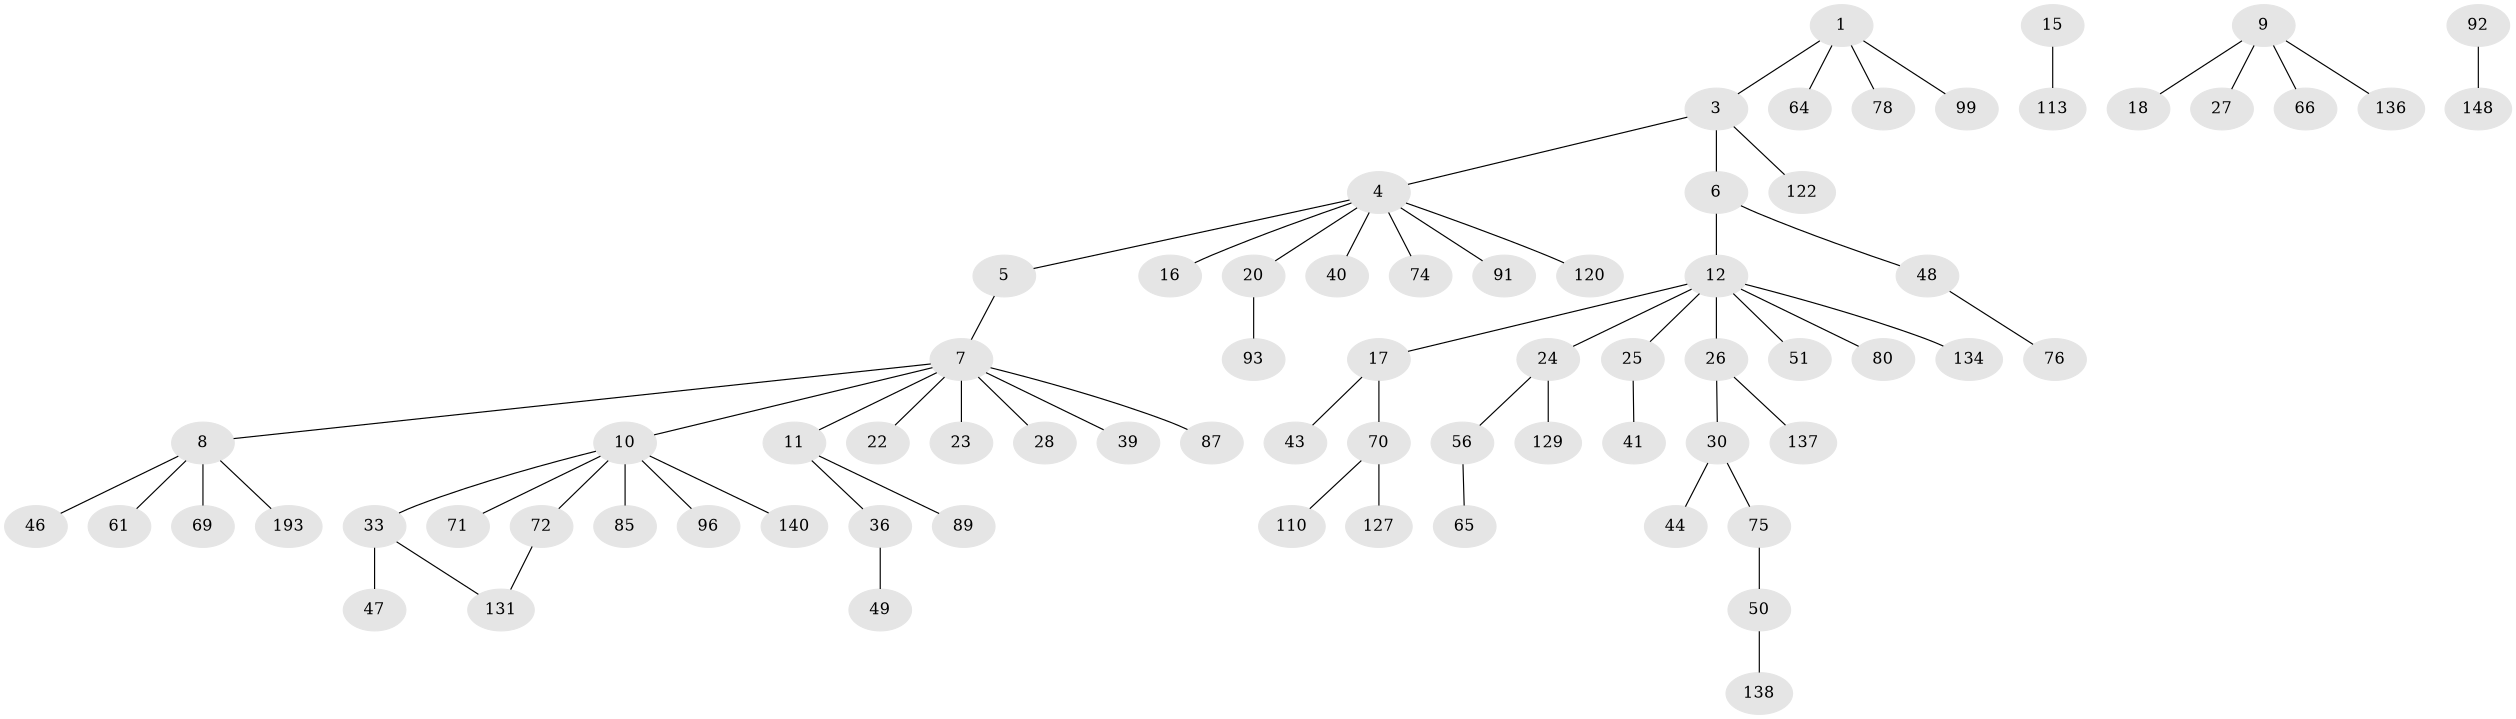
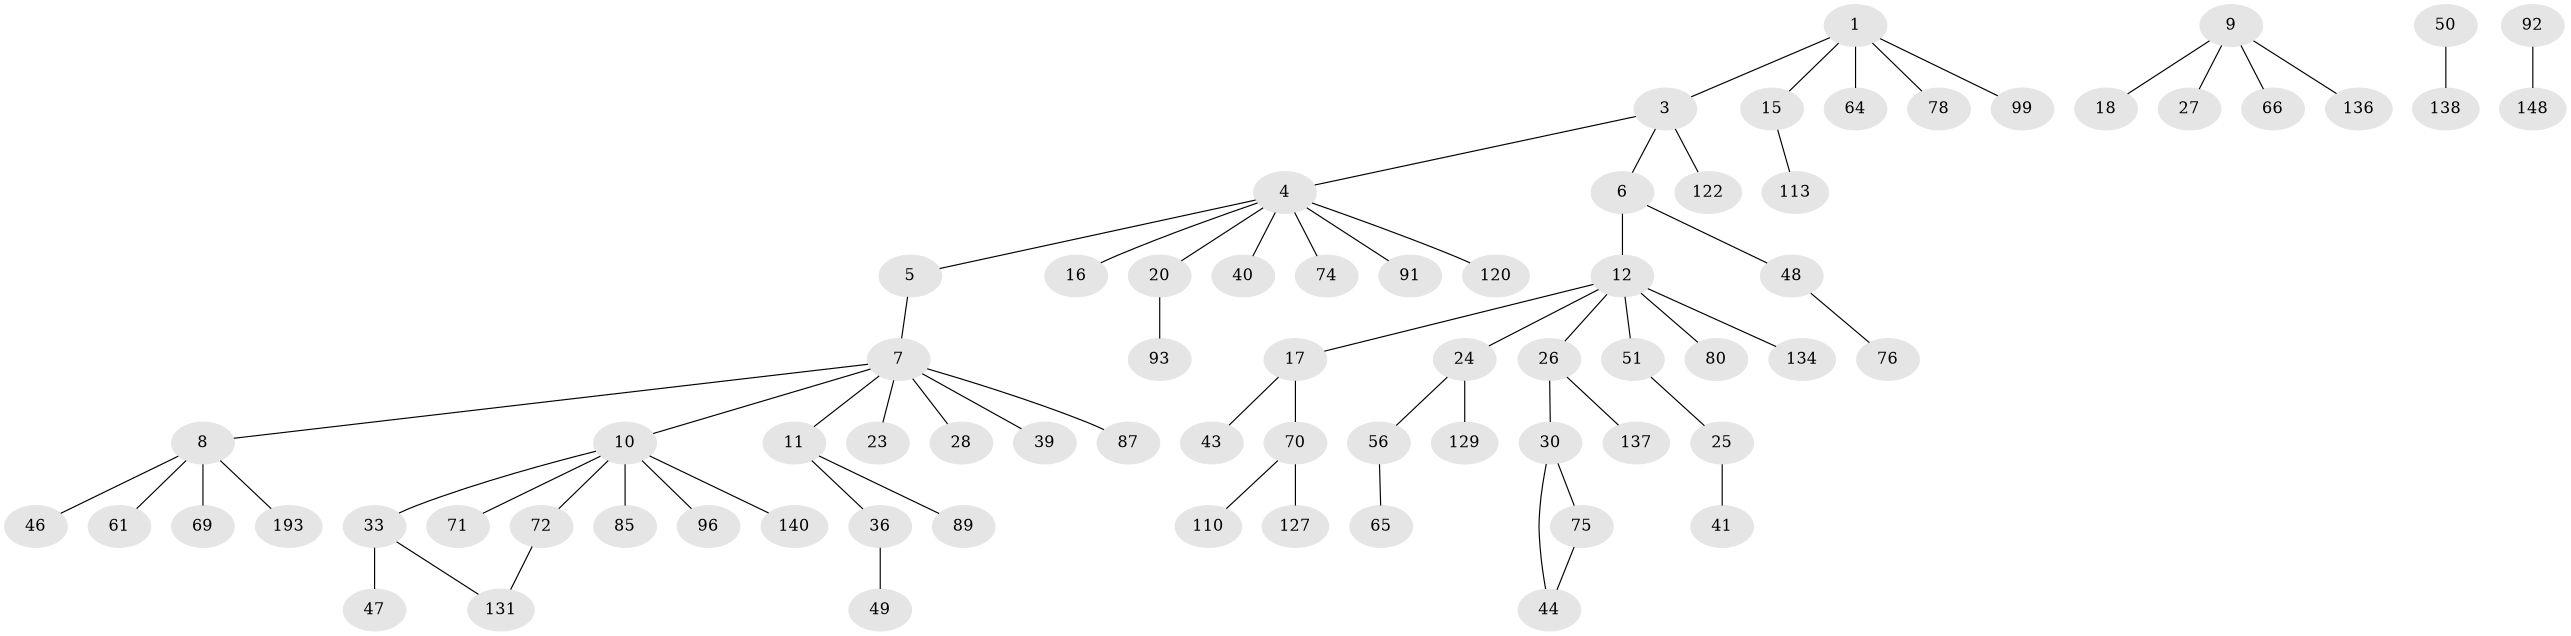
edge "1" -- "15": added
edge "12" -- "25": now "51" -- "25"
node "22": removed
edge "75" -- "50": now "75" -- "44"
